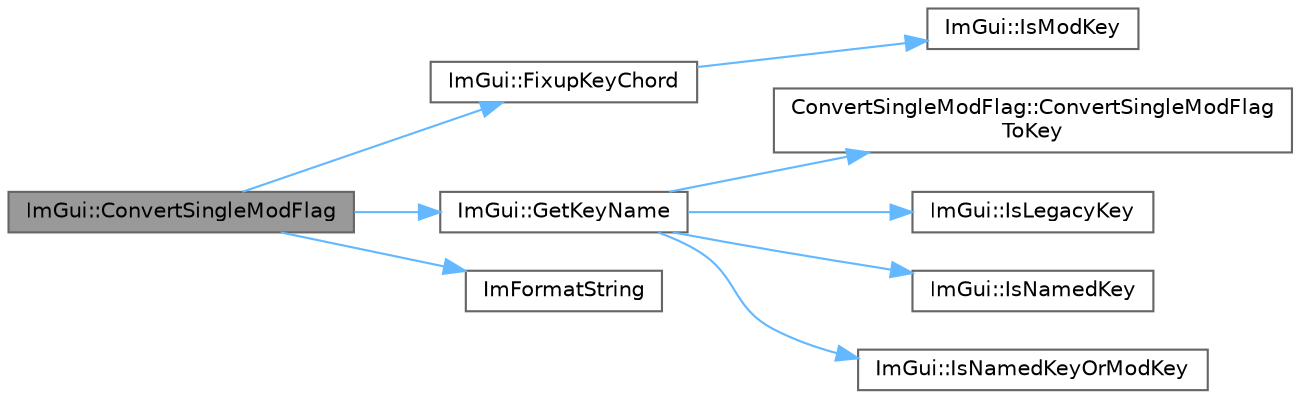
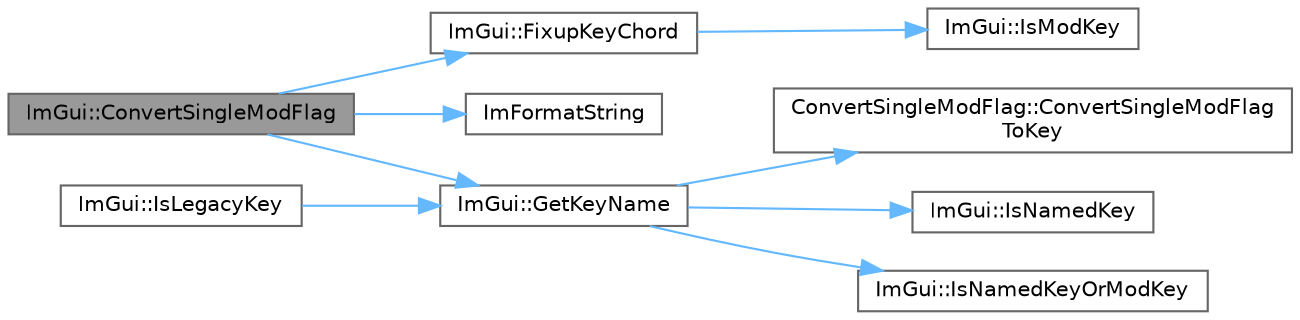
edge "ImGui::GetKeyName" -> "ImGui::IsLegacyKey": reversed
